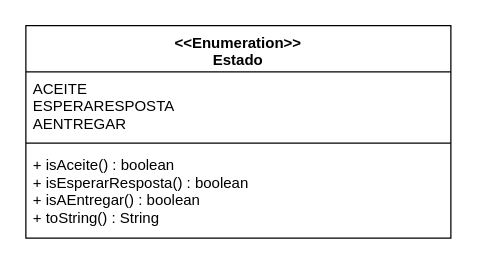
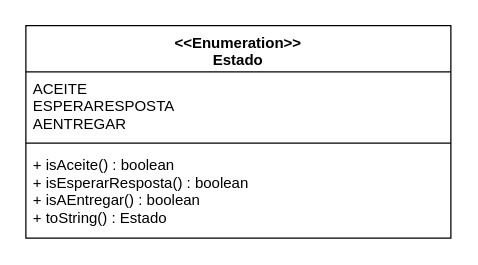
node "+ isAceite() : boolean + isEsperarResposta() : boolean + isAEntregar() : boolean + toString() : String": label "+ isAceite() : boolean + isEsperarResposta() : boolean + isAEntregar() : boolean + toString() : String" -> "+ isAceite() : boolean + isEsperarResposta() : boolean + isAEntregar() : boolean + toString() : Estado"
